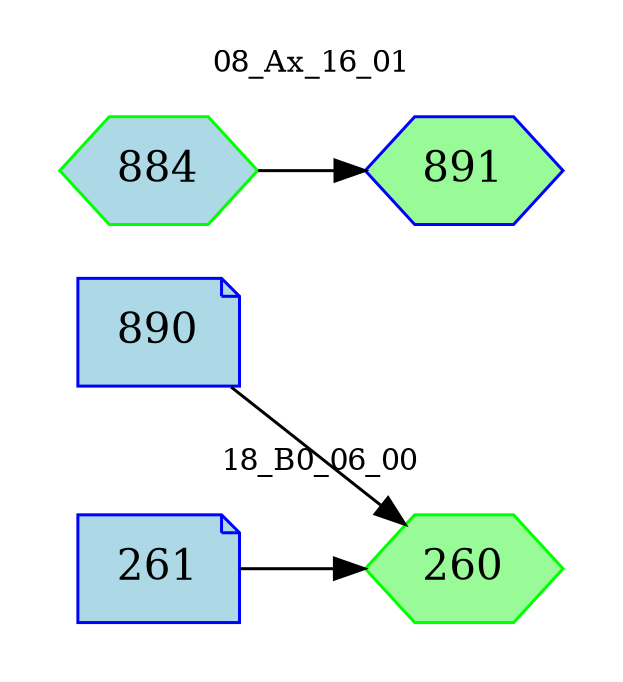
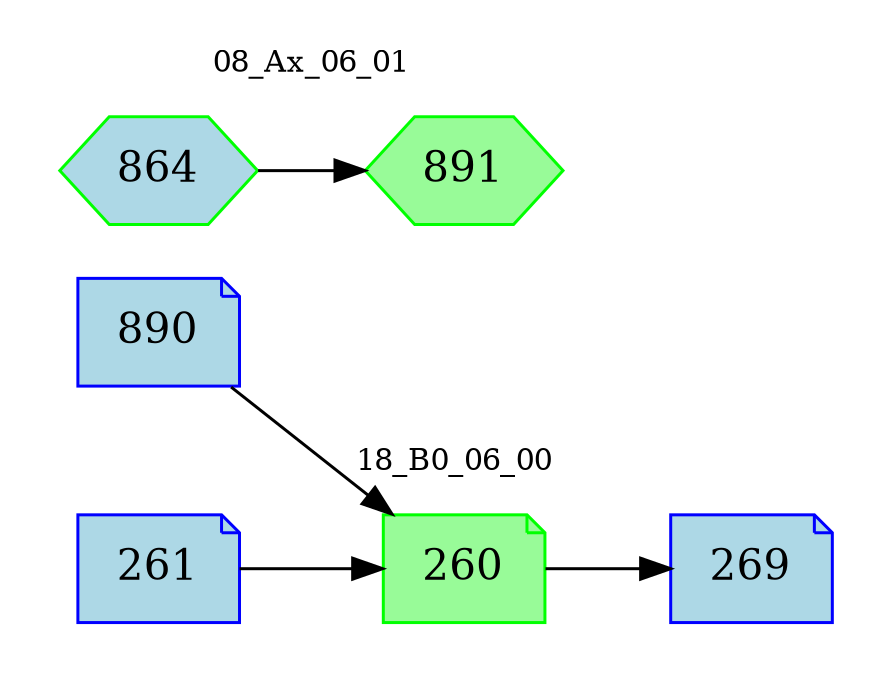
cluster "08_Ax_16_01": label "08_Ax_16_01" -> "08_Ax_06_01"
node "884": label "884" -> "864"
node "891": color blue -> green
node "260": shape hexagon -> note
node "269": added
